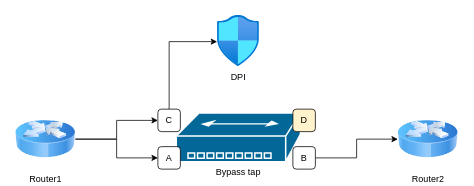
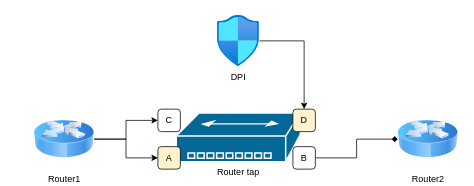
edge "C" -> "DPI": removed
edge "DPI" -> "D": added
node "Router1": moved (45, 139) -> (64, 139)
edge "B" -> "Router2": arrowhead classic -> diamond
node "A": fillcolor #ffffff -> #fff2cc
node "Bypass tap": label "Bypass tap" -> "Router tap"
